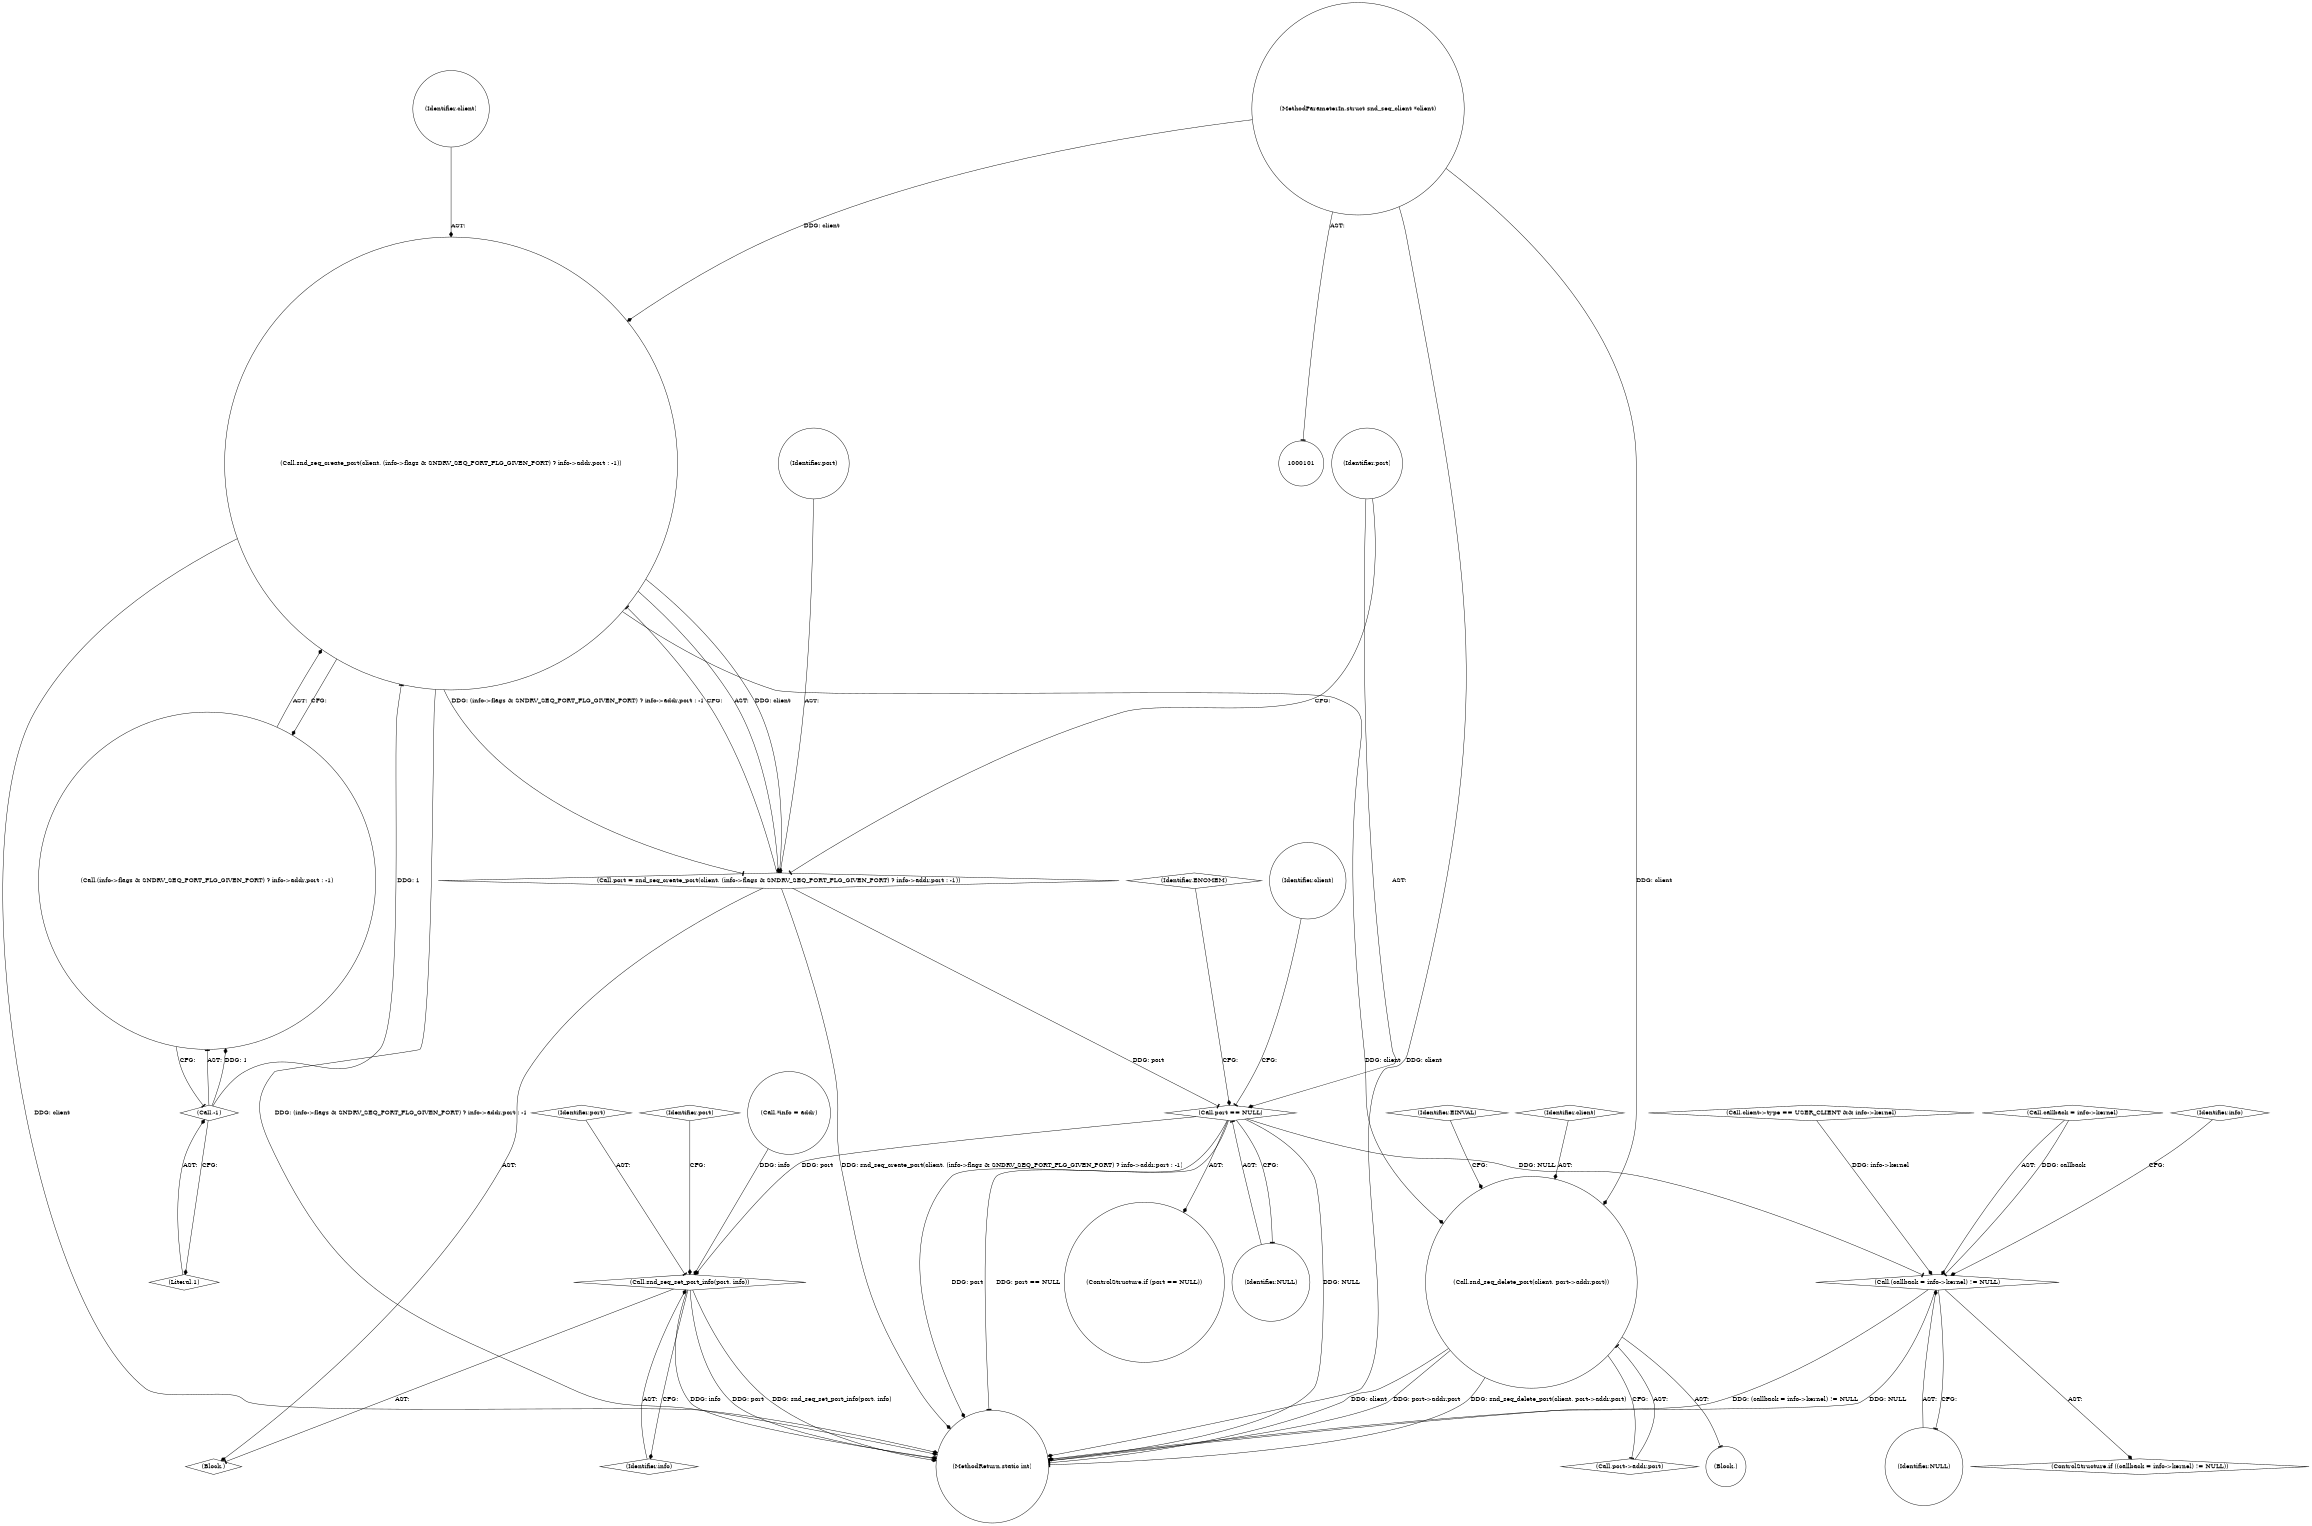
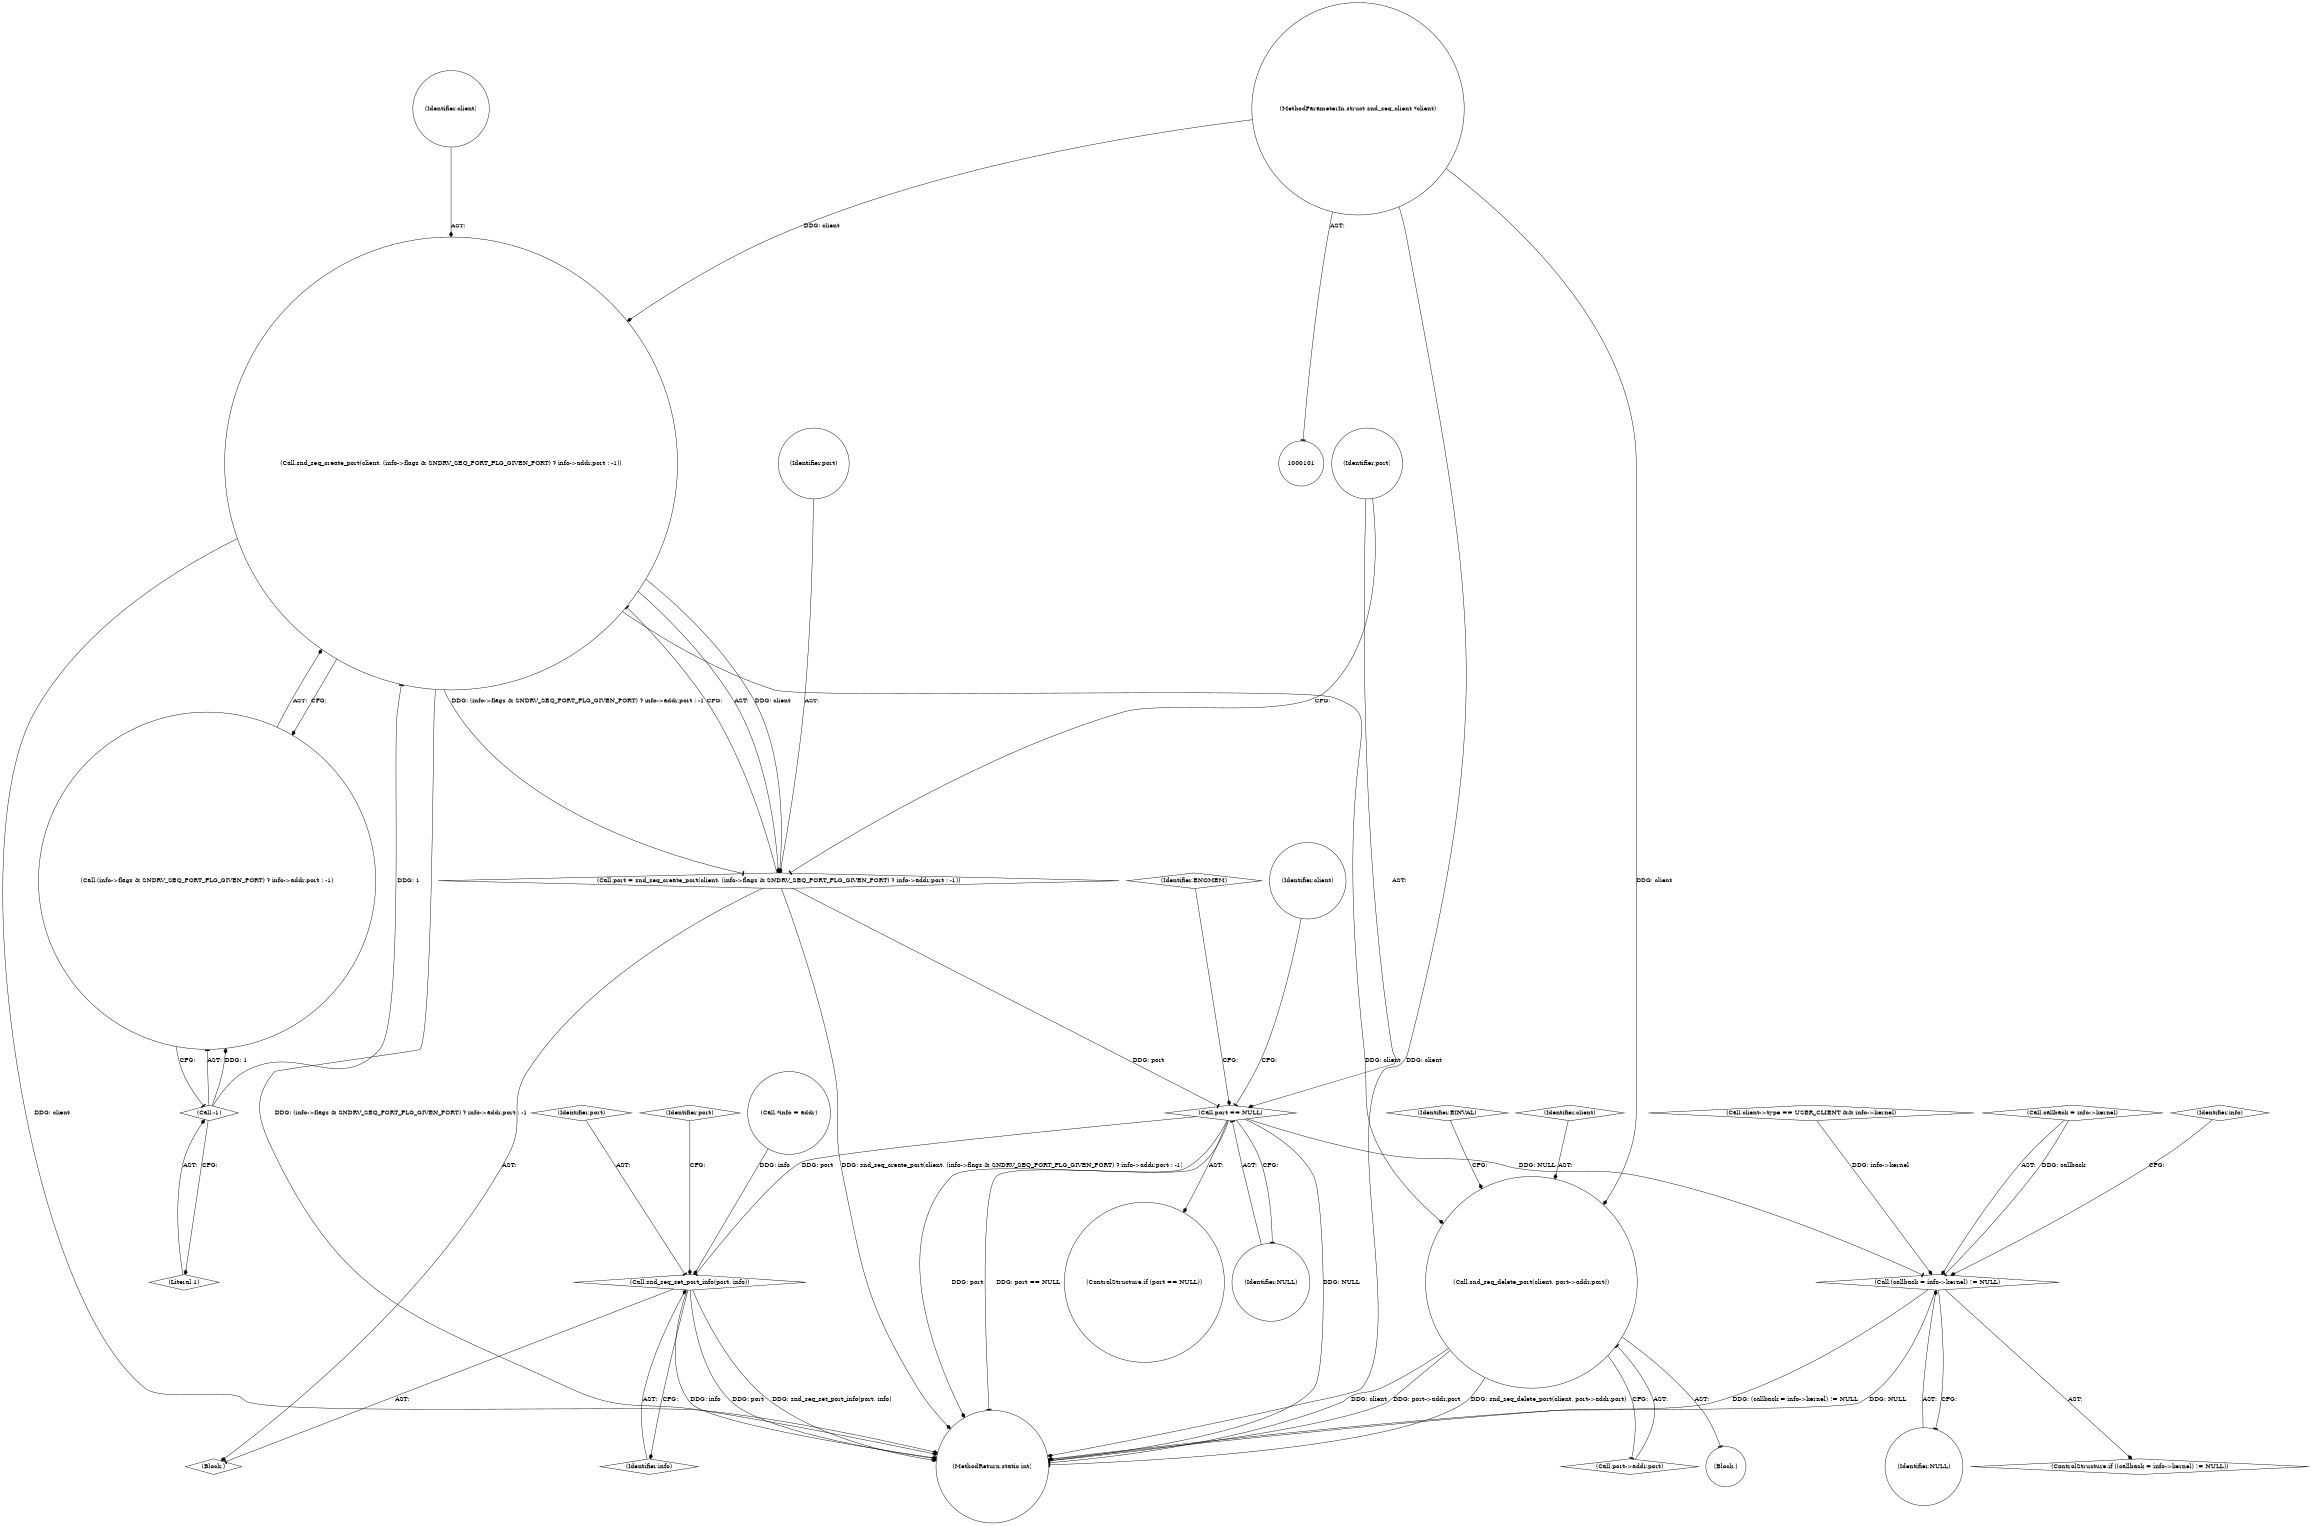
edge "(Call,port == NULL)" -> "(Call,snd_seq_set_port_info(port, info))": arrowhead diamond -> tee
